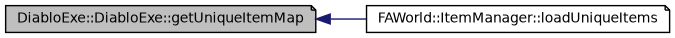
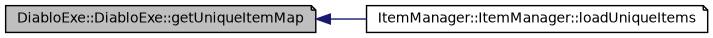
node "FAWorld::ItemManager::loadUniqueItems": label "FAWorld::ItemManager::loadUniqueItems" -> "ItemManager::ItemManager::loadUniqueItems"
